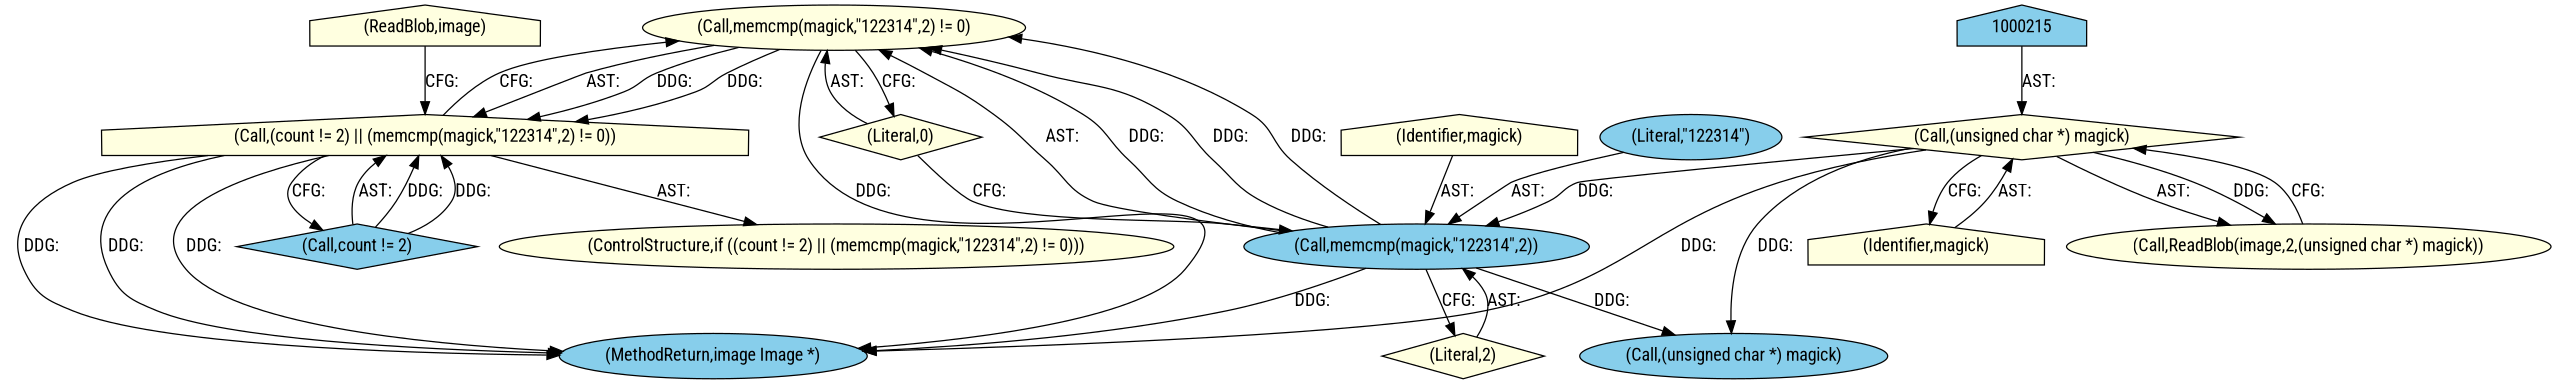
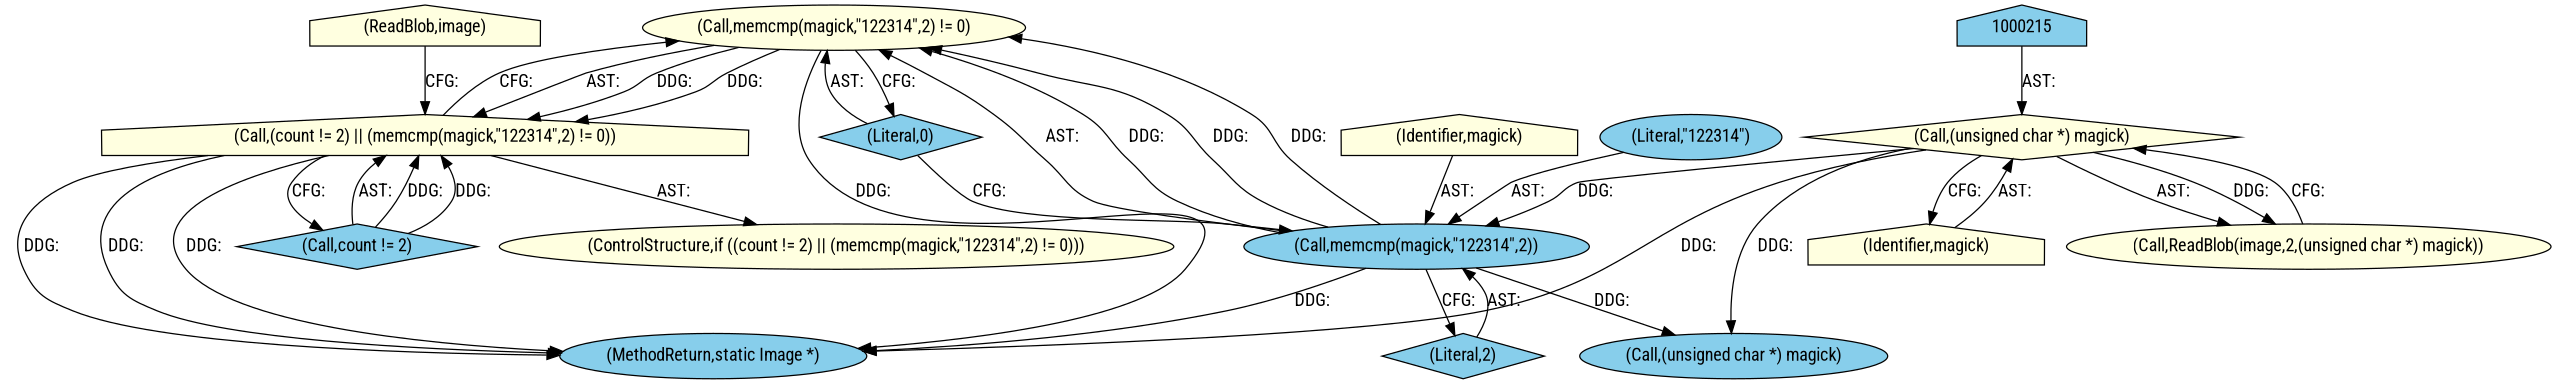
node "(Literal,0)": fillcolor lightyellow -> skyblue
node "(MethodReturn,image Image *)": label "(MethodReturn,image Image *)" -> "(MethodReturn,static Image *)"
node "(Literal,2)": fillcolor lightyellow -> skyblue
